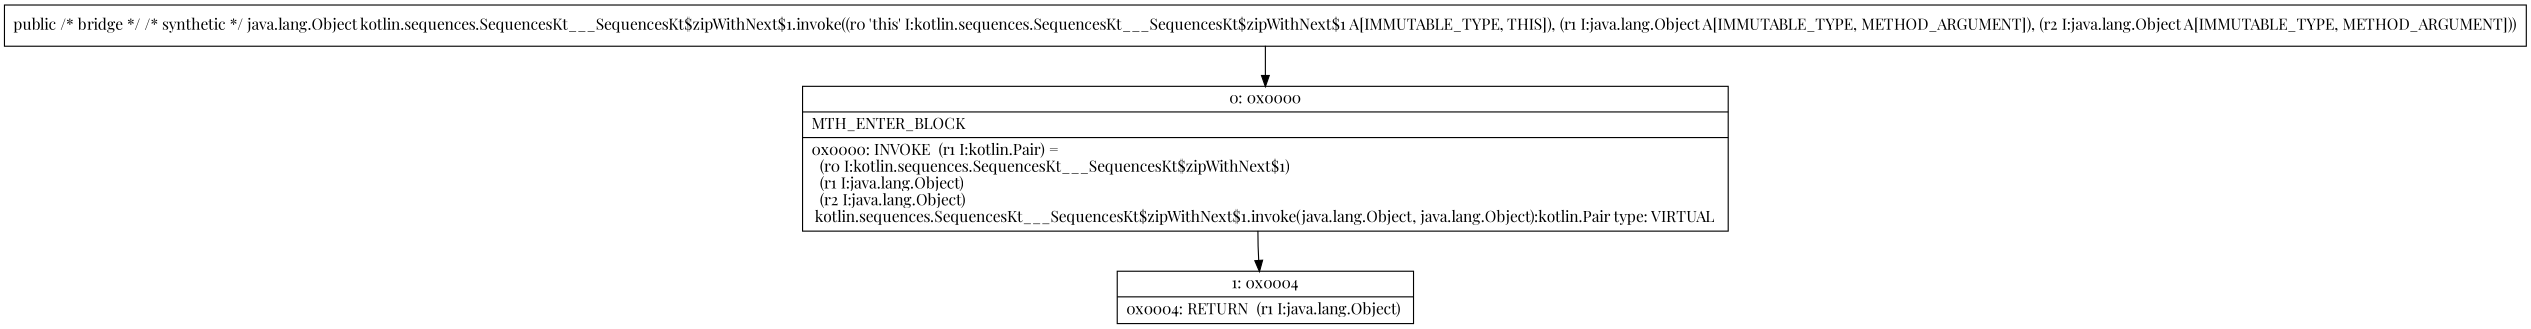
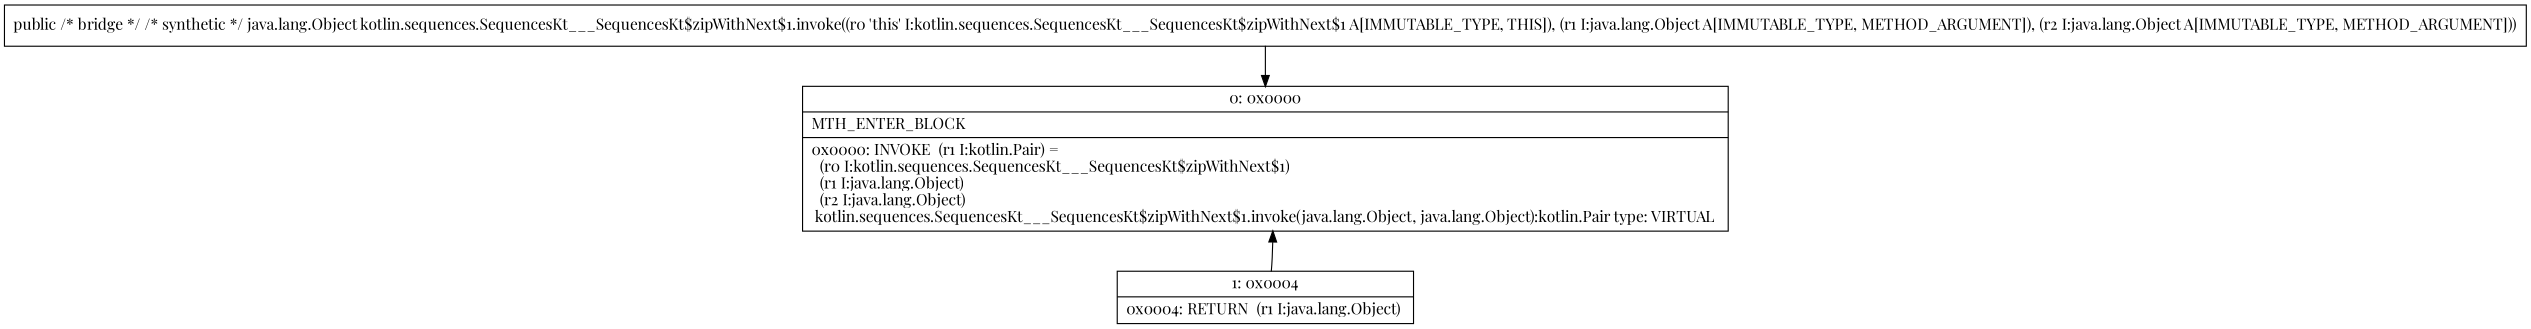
edge "0: 0x0000" -> "1: 0x0004": reversed
